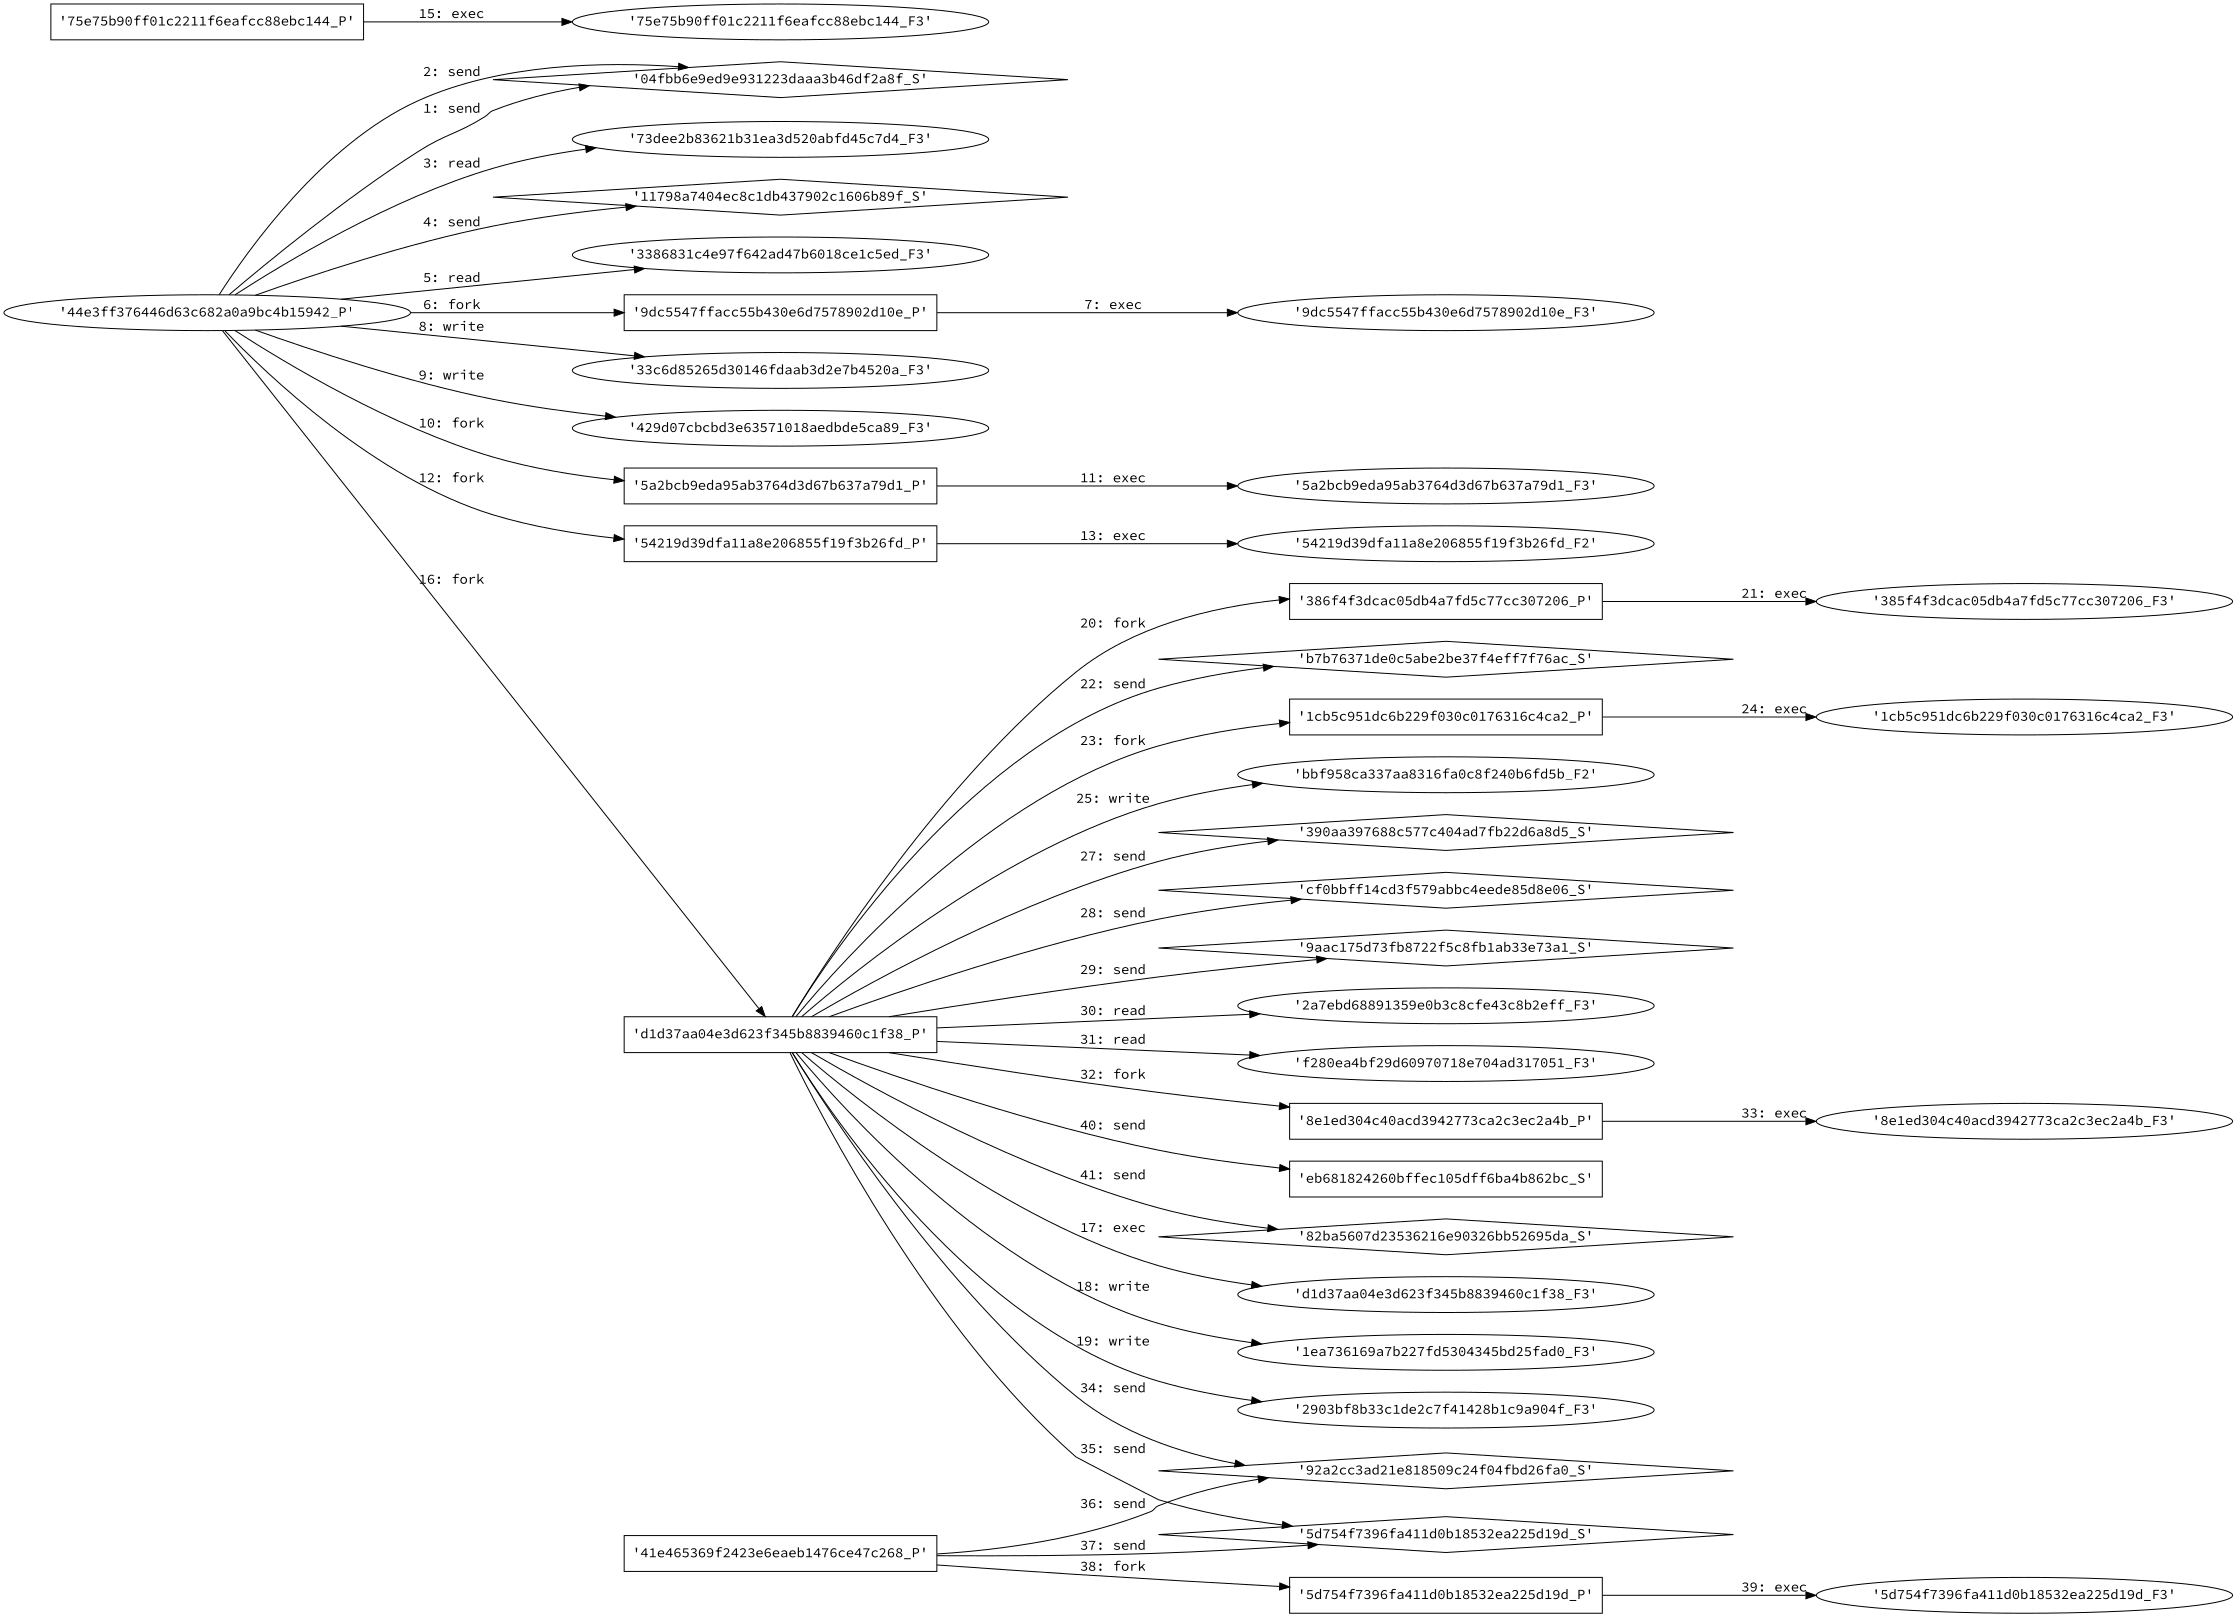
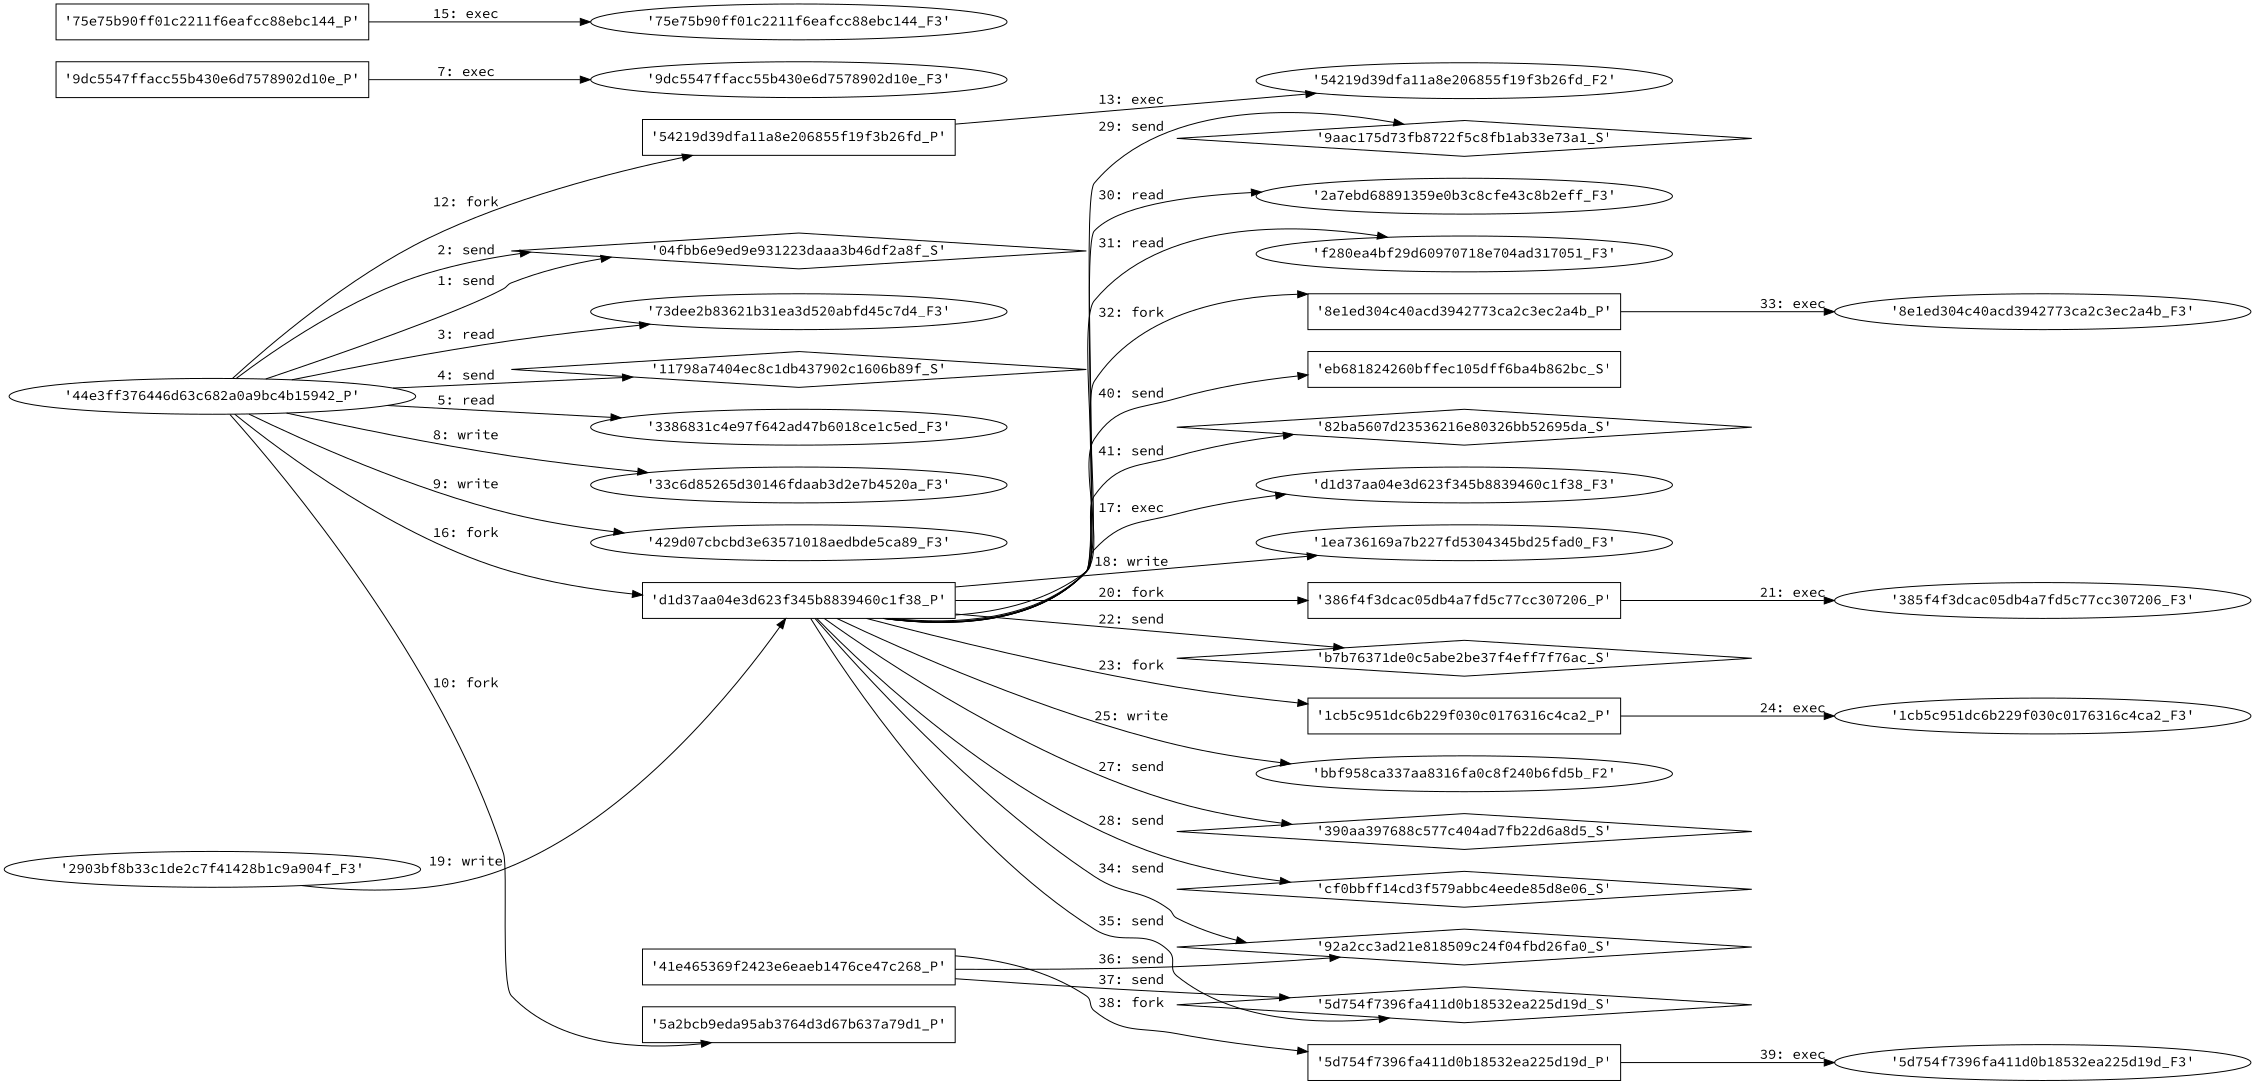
edge "'44e3ff376446d63c682a0a9bc4b15942_P'" -> "'9dc5547ffacc55b430e6d7578902d10e_P'": removed, label "6: fork"
node "'5a2bcb9eda95ab3764d3d67b637a79d1_F3'": removed
node "'82ba5607d23536216e90326bb52695da_S'": label "'82ba5607d23536216e90326bb52695da_S'" -> "'82ba5607d23536216e80326bb52695da_S'"
edge "'d1d37aa04e3d623f345b8839460c1f38_P'" -> "'2903bf8b33c1de2c7f41428b1c9a904f_F3'": reversed
